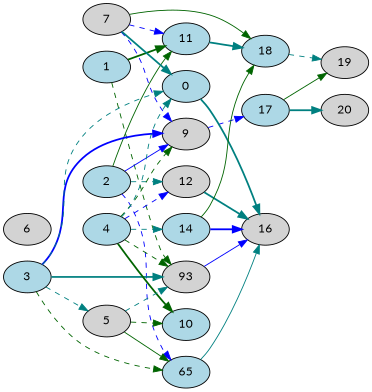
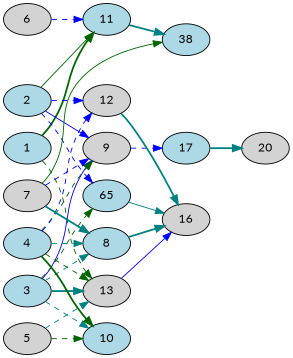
edge "7" -> "11": now "6" -> "11"
node "18": label "18" -> "38"
node "19": removed
node "0": label "0" -> "8"
edge "3" -> "9": style bold -> solid
edge "2" -> "12": color teal -> blue
node "14": removed
node "93": label "93" -> "13"
edge "3" -> "5": now "3" -> "10"
edge "5" -> "65": removed
